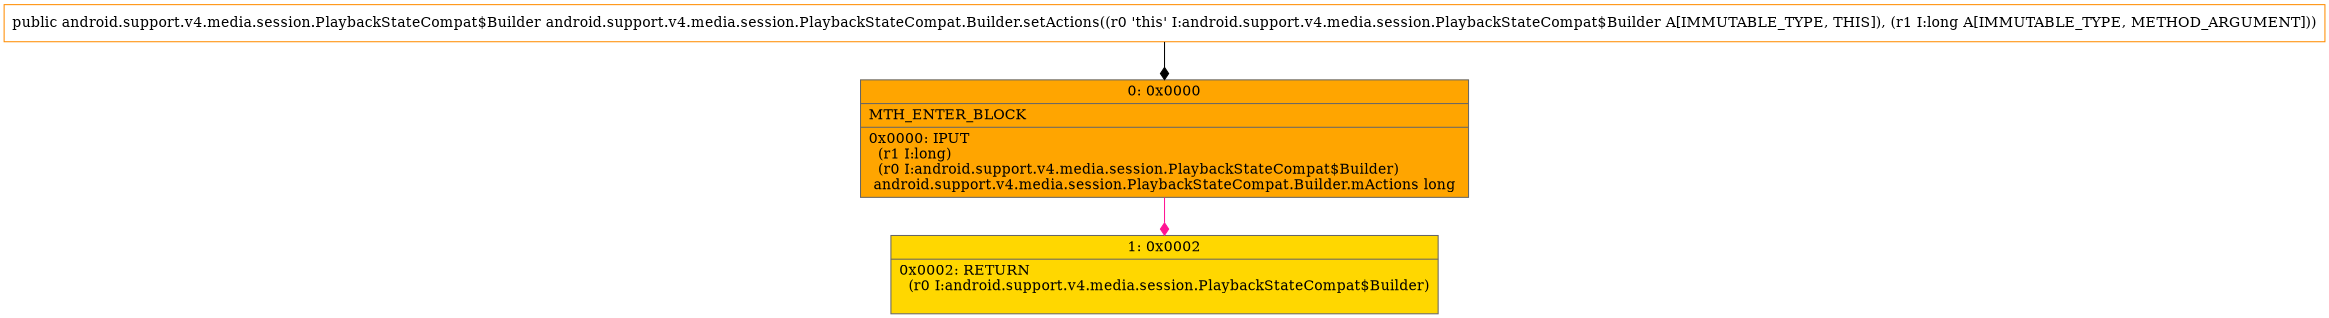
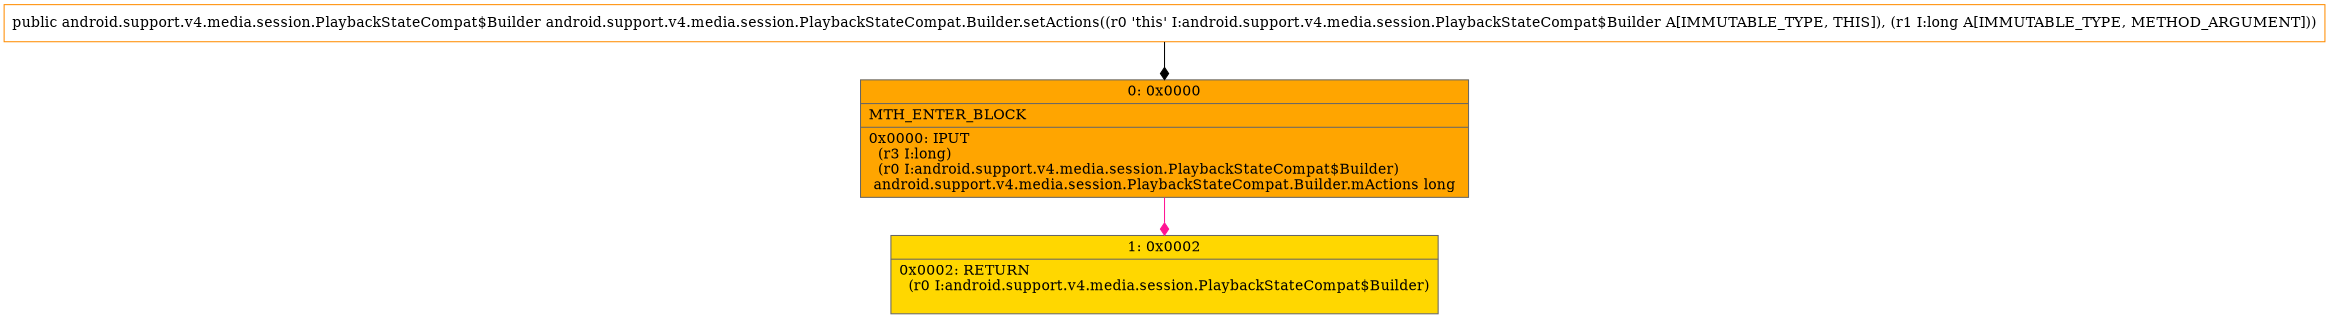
node "0: 0x0000": text "(r1 I:long)" -> "(r3 I:long)"
